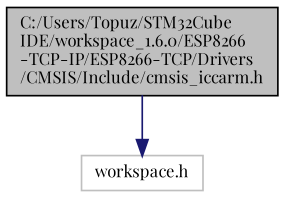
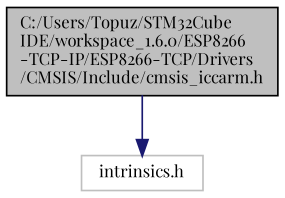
node "workspace.h": label "workspace.h" -> "intrinsics.h"
